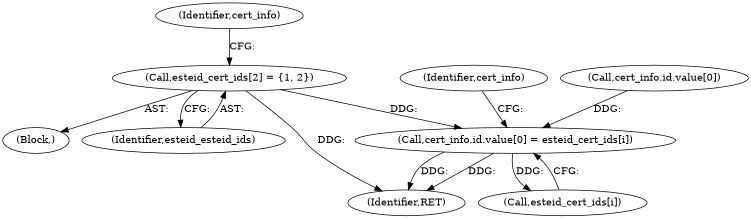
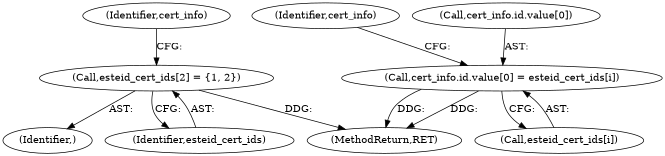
edge "(Call,esteid_cert_ids[2] = {1, 2})" -> "(Call,cert_info.id.value[0] = esteid_cert_ids[i])": removed, label "DDG:"
edge "(Call,cert_info.id.value[0])" -> "(Call,cert_info.id.value[0] = esteid_cert_ids[i])": label "DDG: " -> "AST: "
node "(Block,)": label "(Block,)" -> "(Identifier,)"
node "(Identifier,esteid_esteid_ids)": label "(Identifier,esteid_esteid_ids)" -> "(Identifier,esteid_cert_ids)"
edge "(Call,cert_info.id.value[0] = esteid_cert_ids[i])" -> "(Call,esteid_cert_ids[i])": label "DDG: " -> "CFG: "
edge "(Call,esteid_cert_ids[i])" -> "(Call,cert_info.id.value[0] = esteid_cert_ids[i])": label "CFG: " -> "AST: "
node "(Identifier,RET)": label "(Identifier,RET)" -> "(MethodReturn,RET)"
